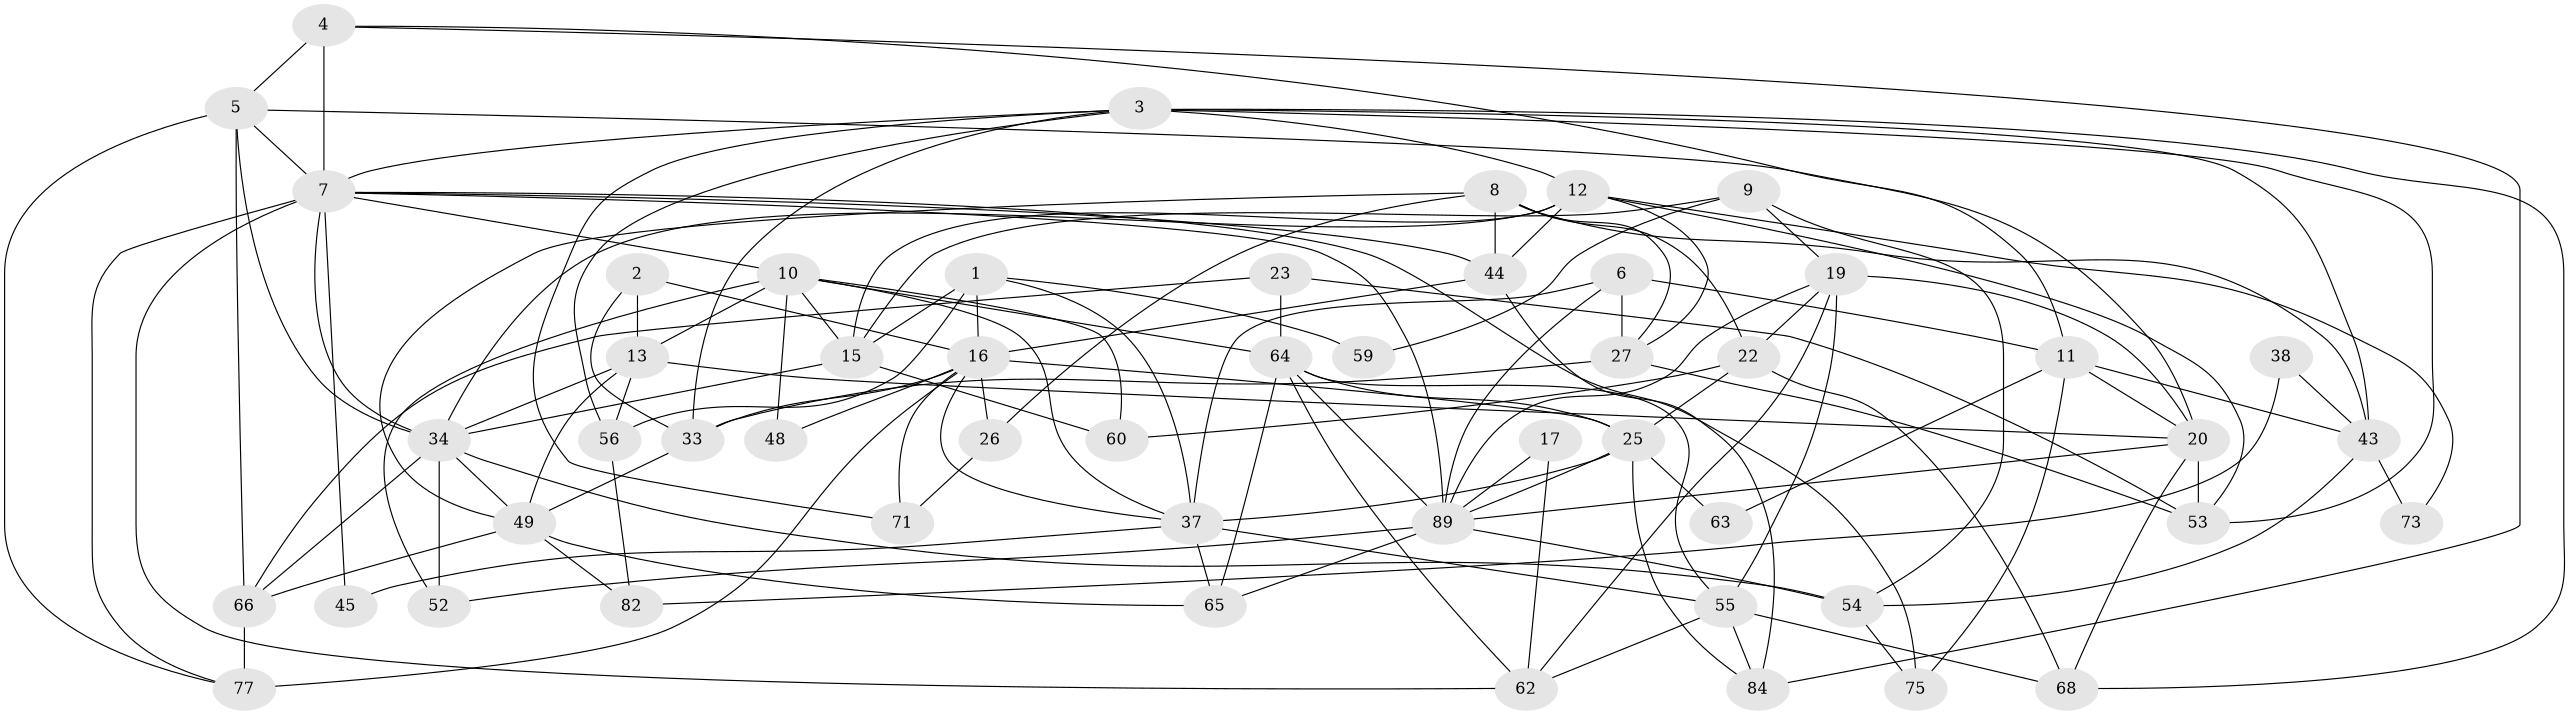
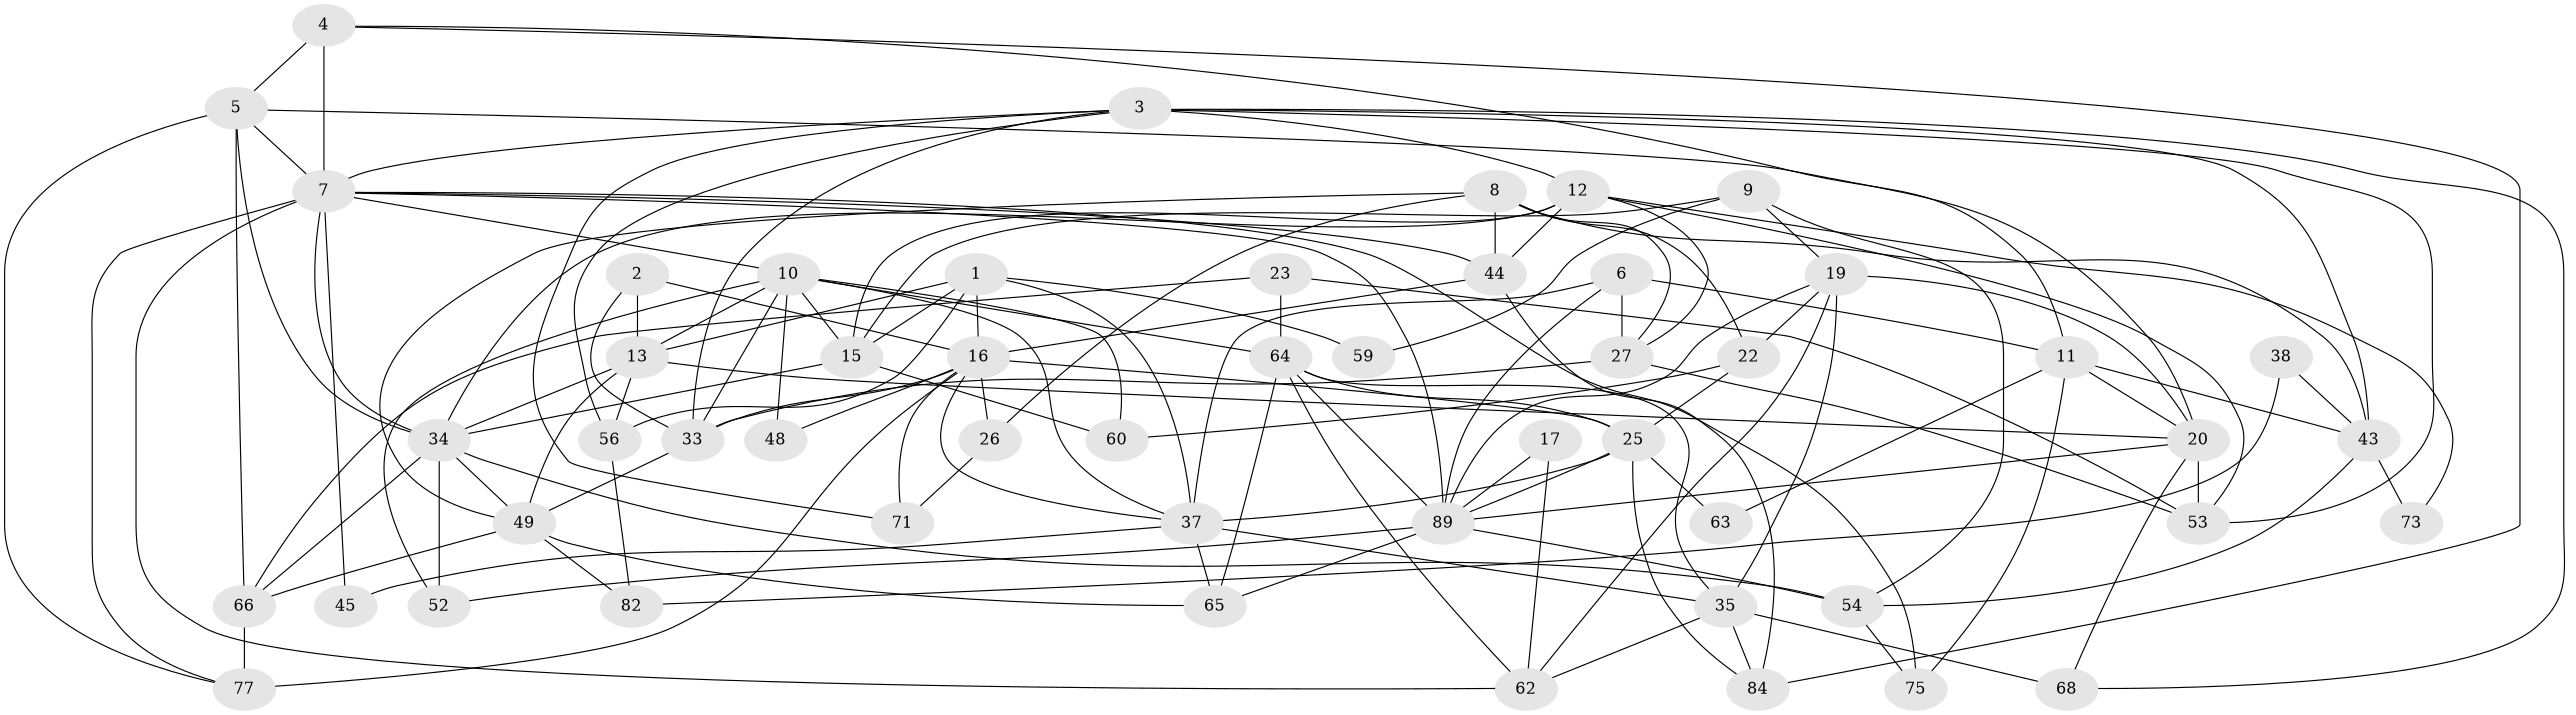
edge "1" -- "13": added
edge "10" -- "33": added
edge "22" -- "68": removed
node "55": label "55" -> "35"
